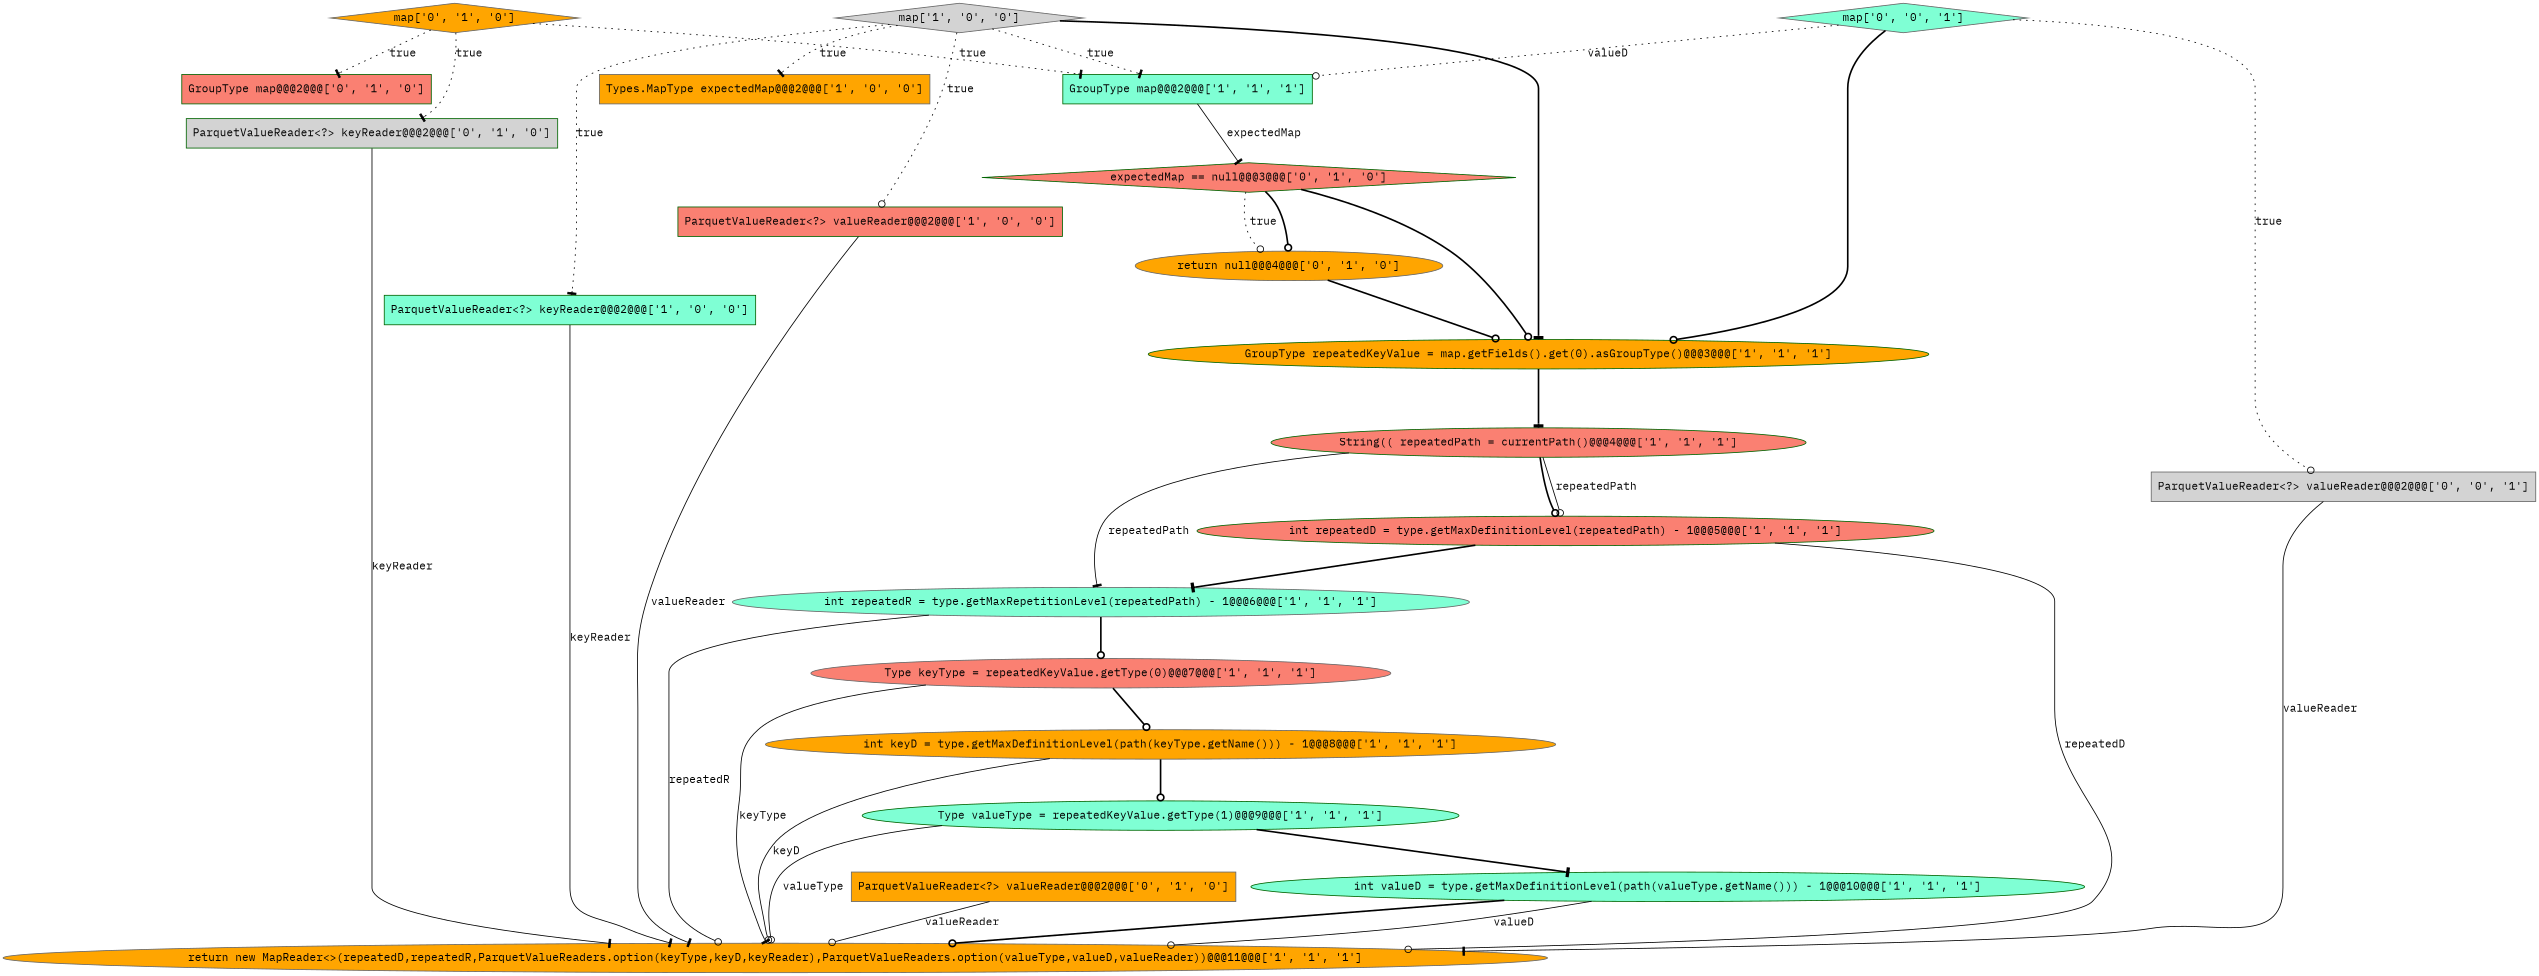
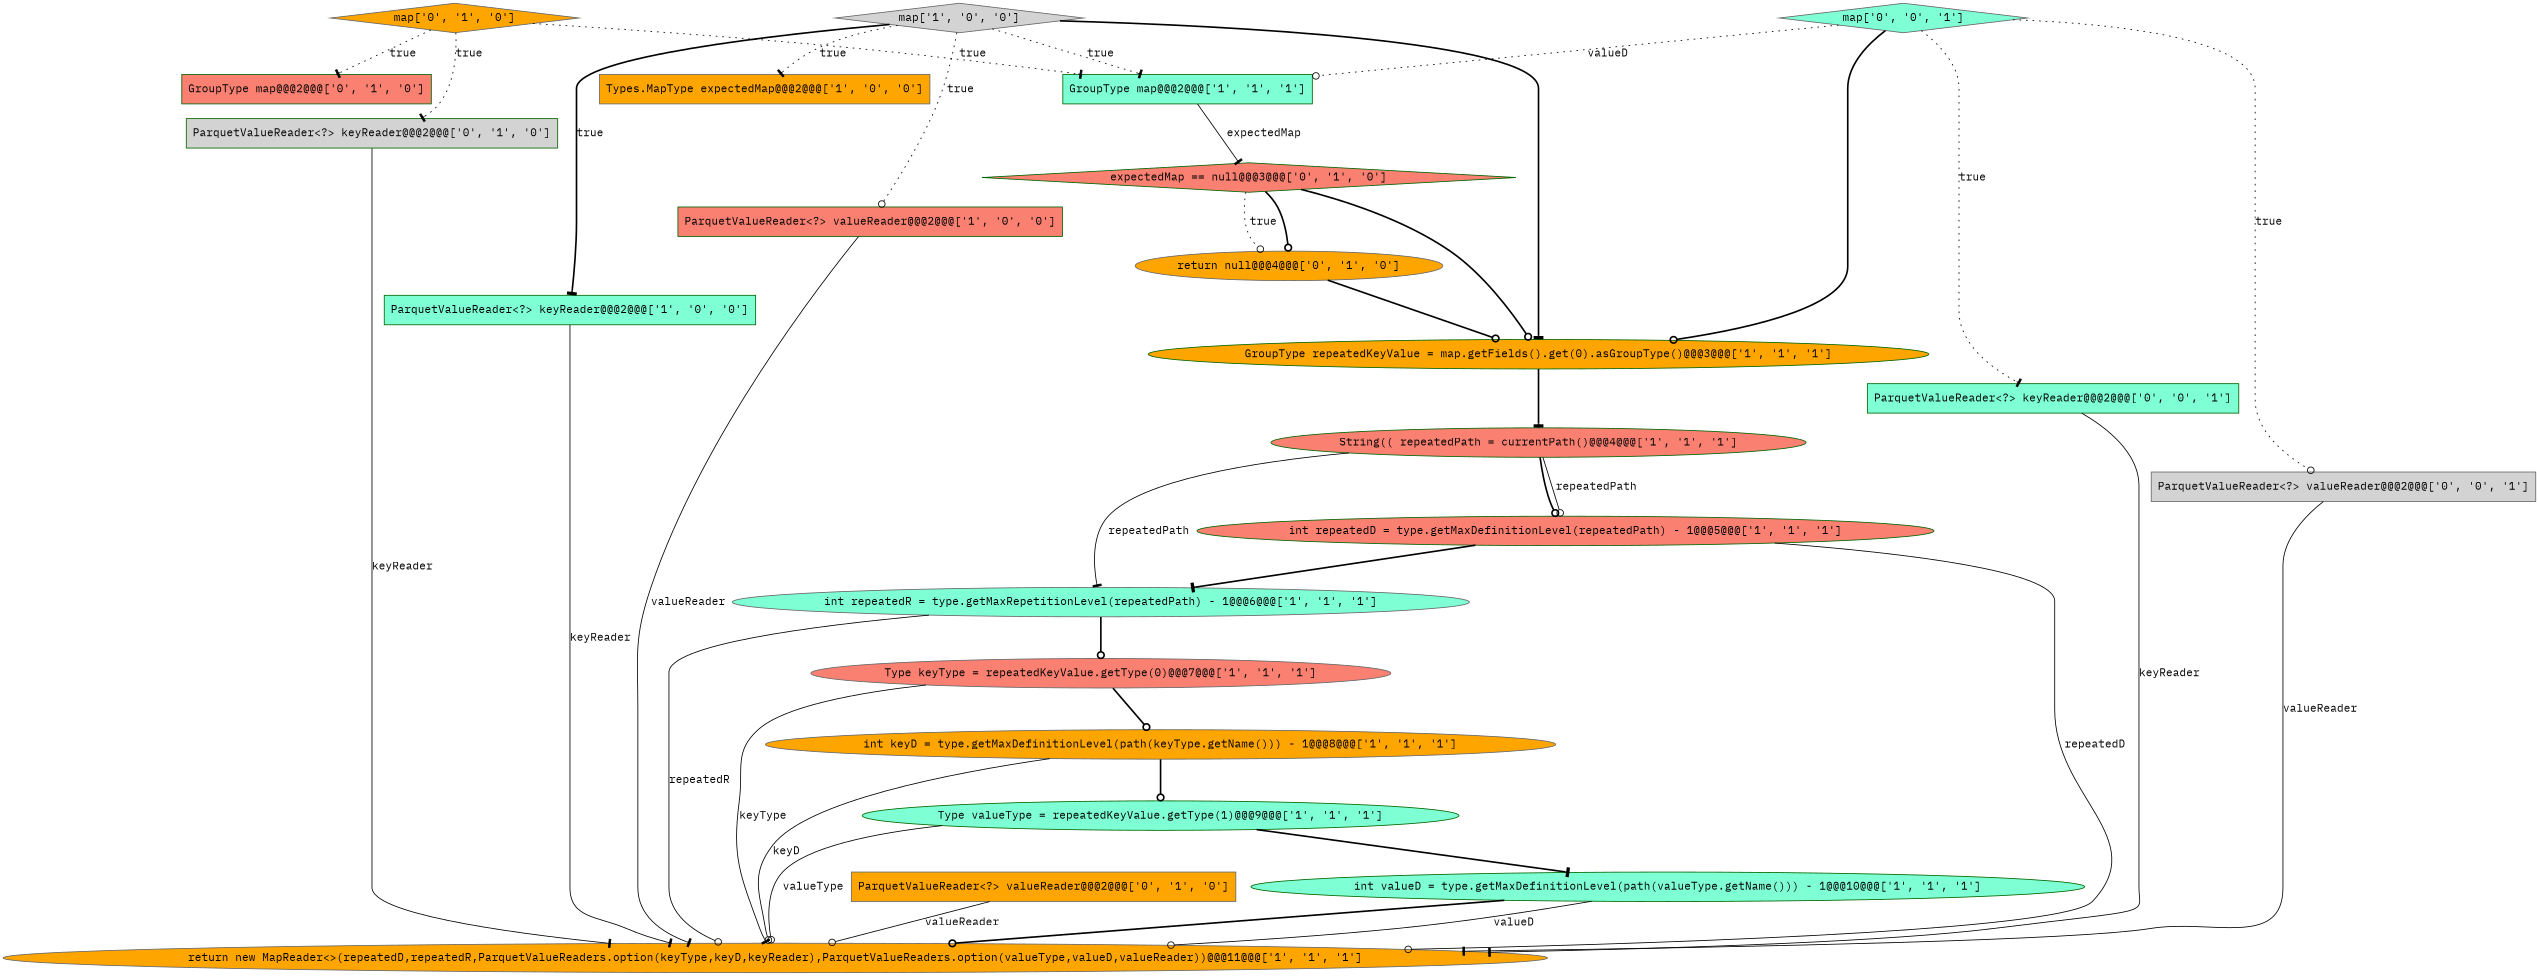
edge "map['1', '0', '0']" -> "ParquetValueReader<?> keyReader@@@2@@@['1', '0', '0']": style dotted -> bold
node "ParquetValueReader<?> keyReader@@@2@@@['0', '0', '1']": added
